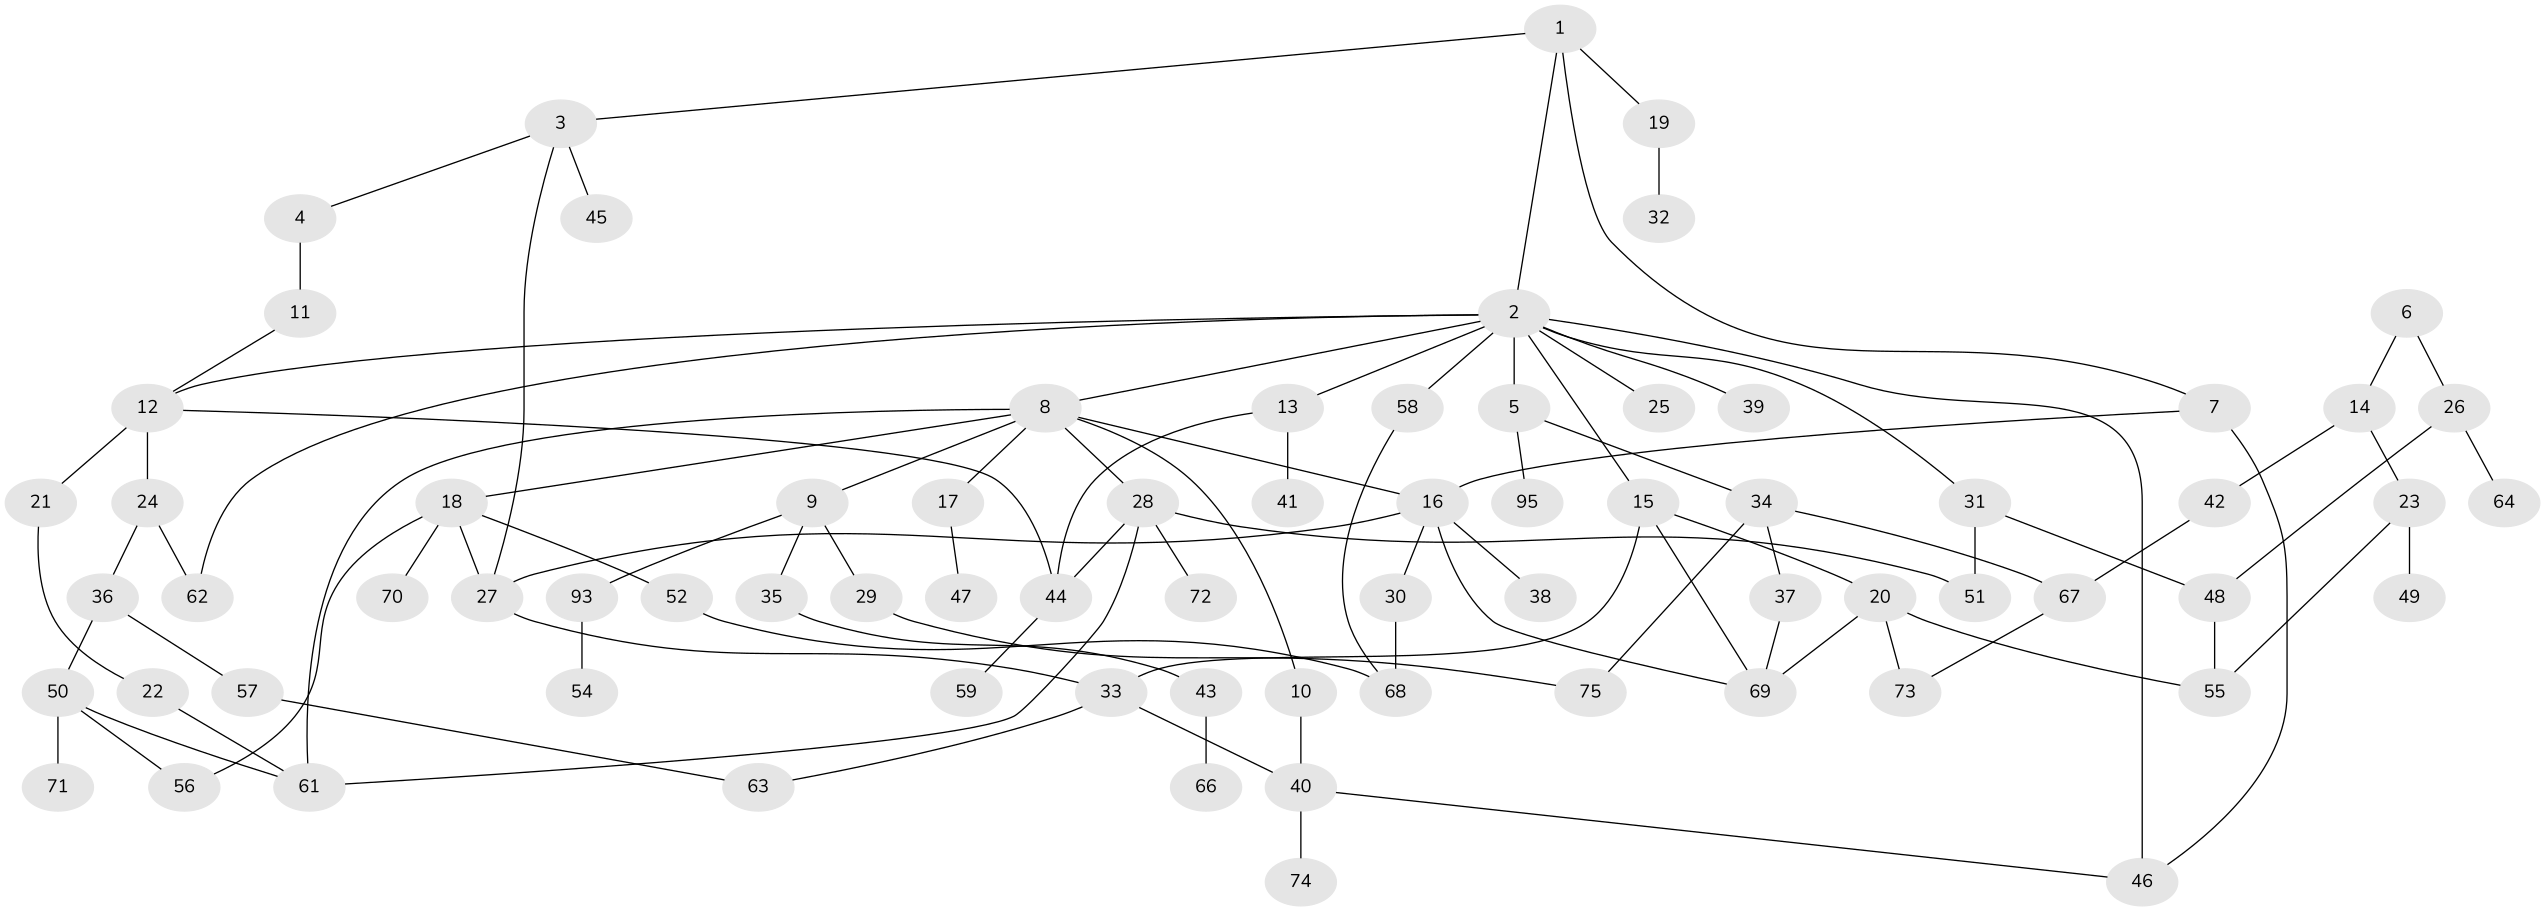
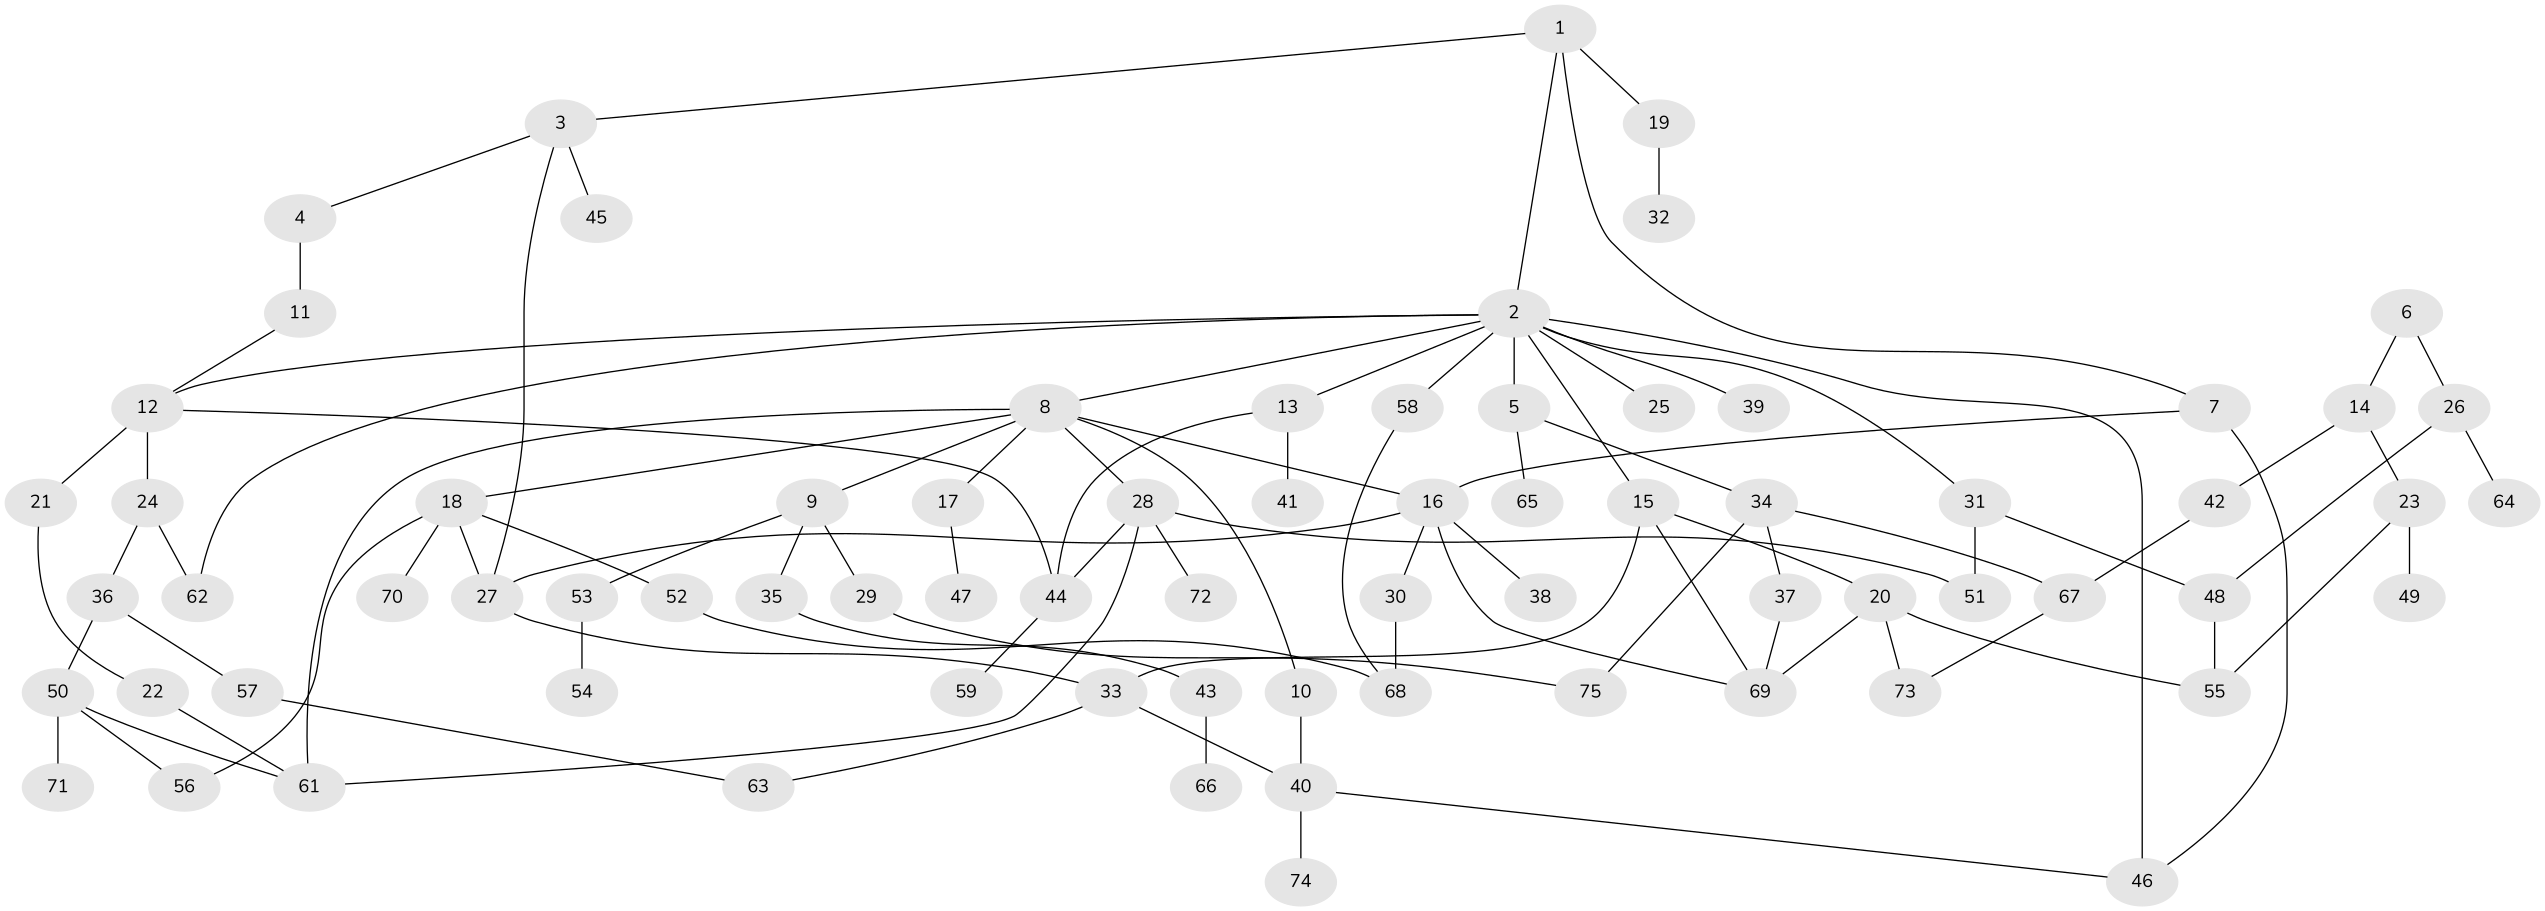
node "95": label "95" -> "65"
node "93": label "93" -> "53"
